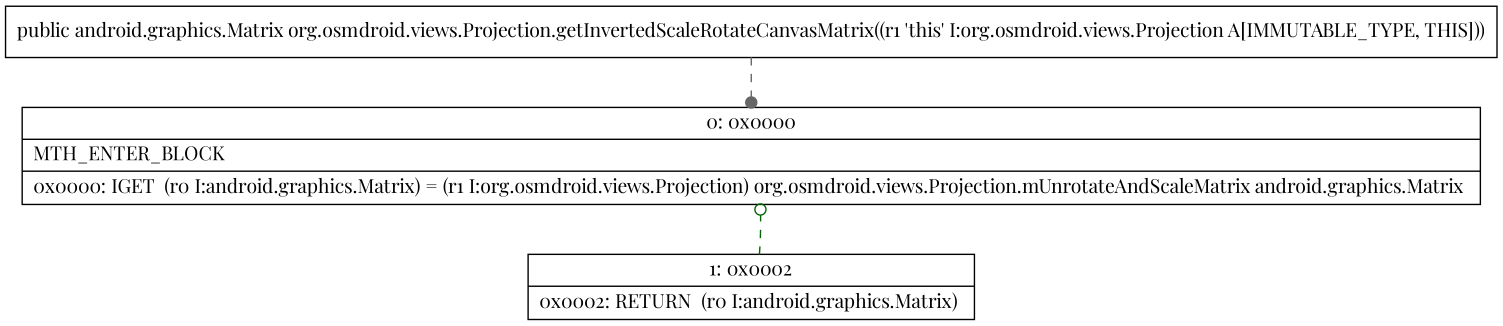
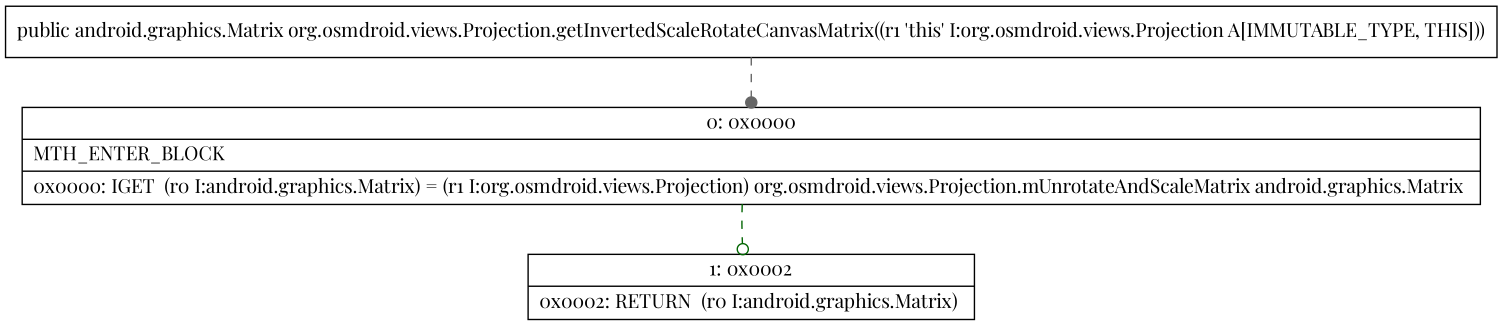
edge "1: 0x0002" -> "0: 0x0000": reversed
